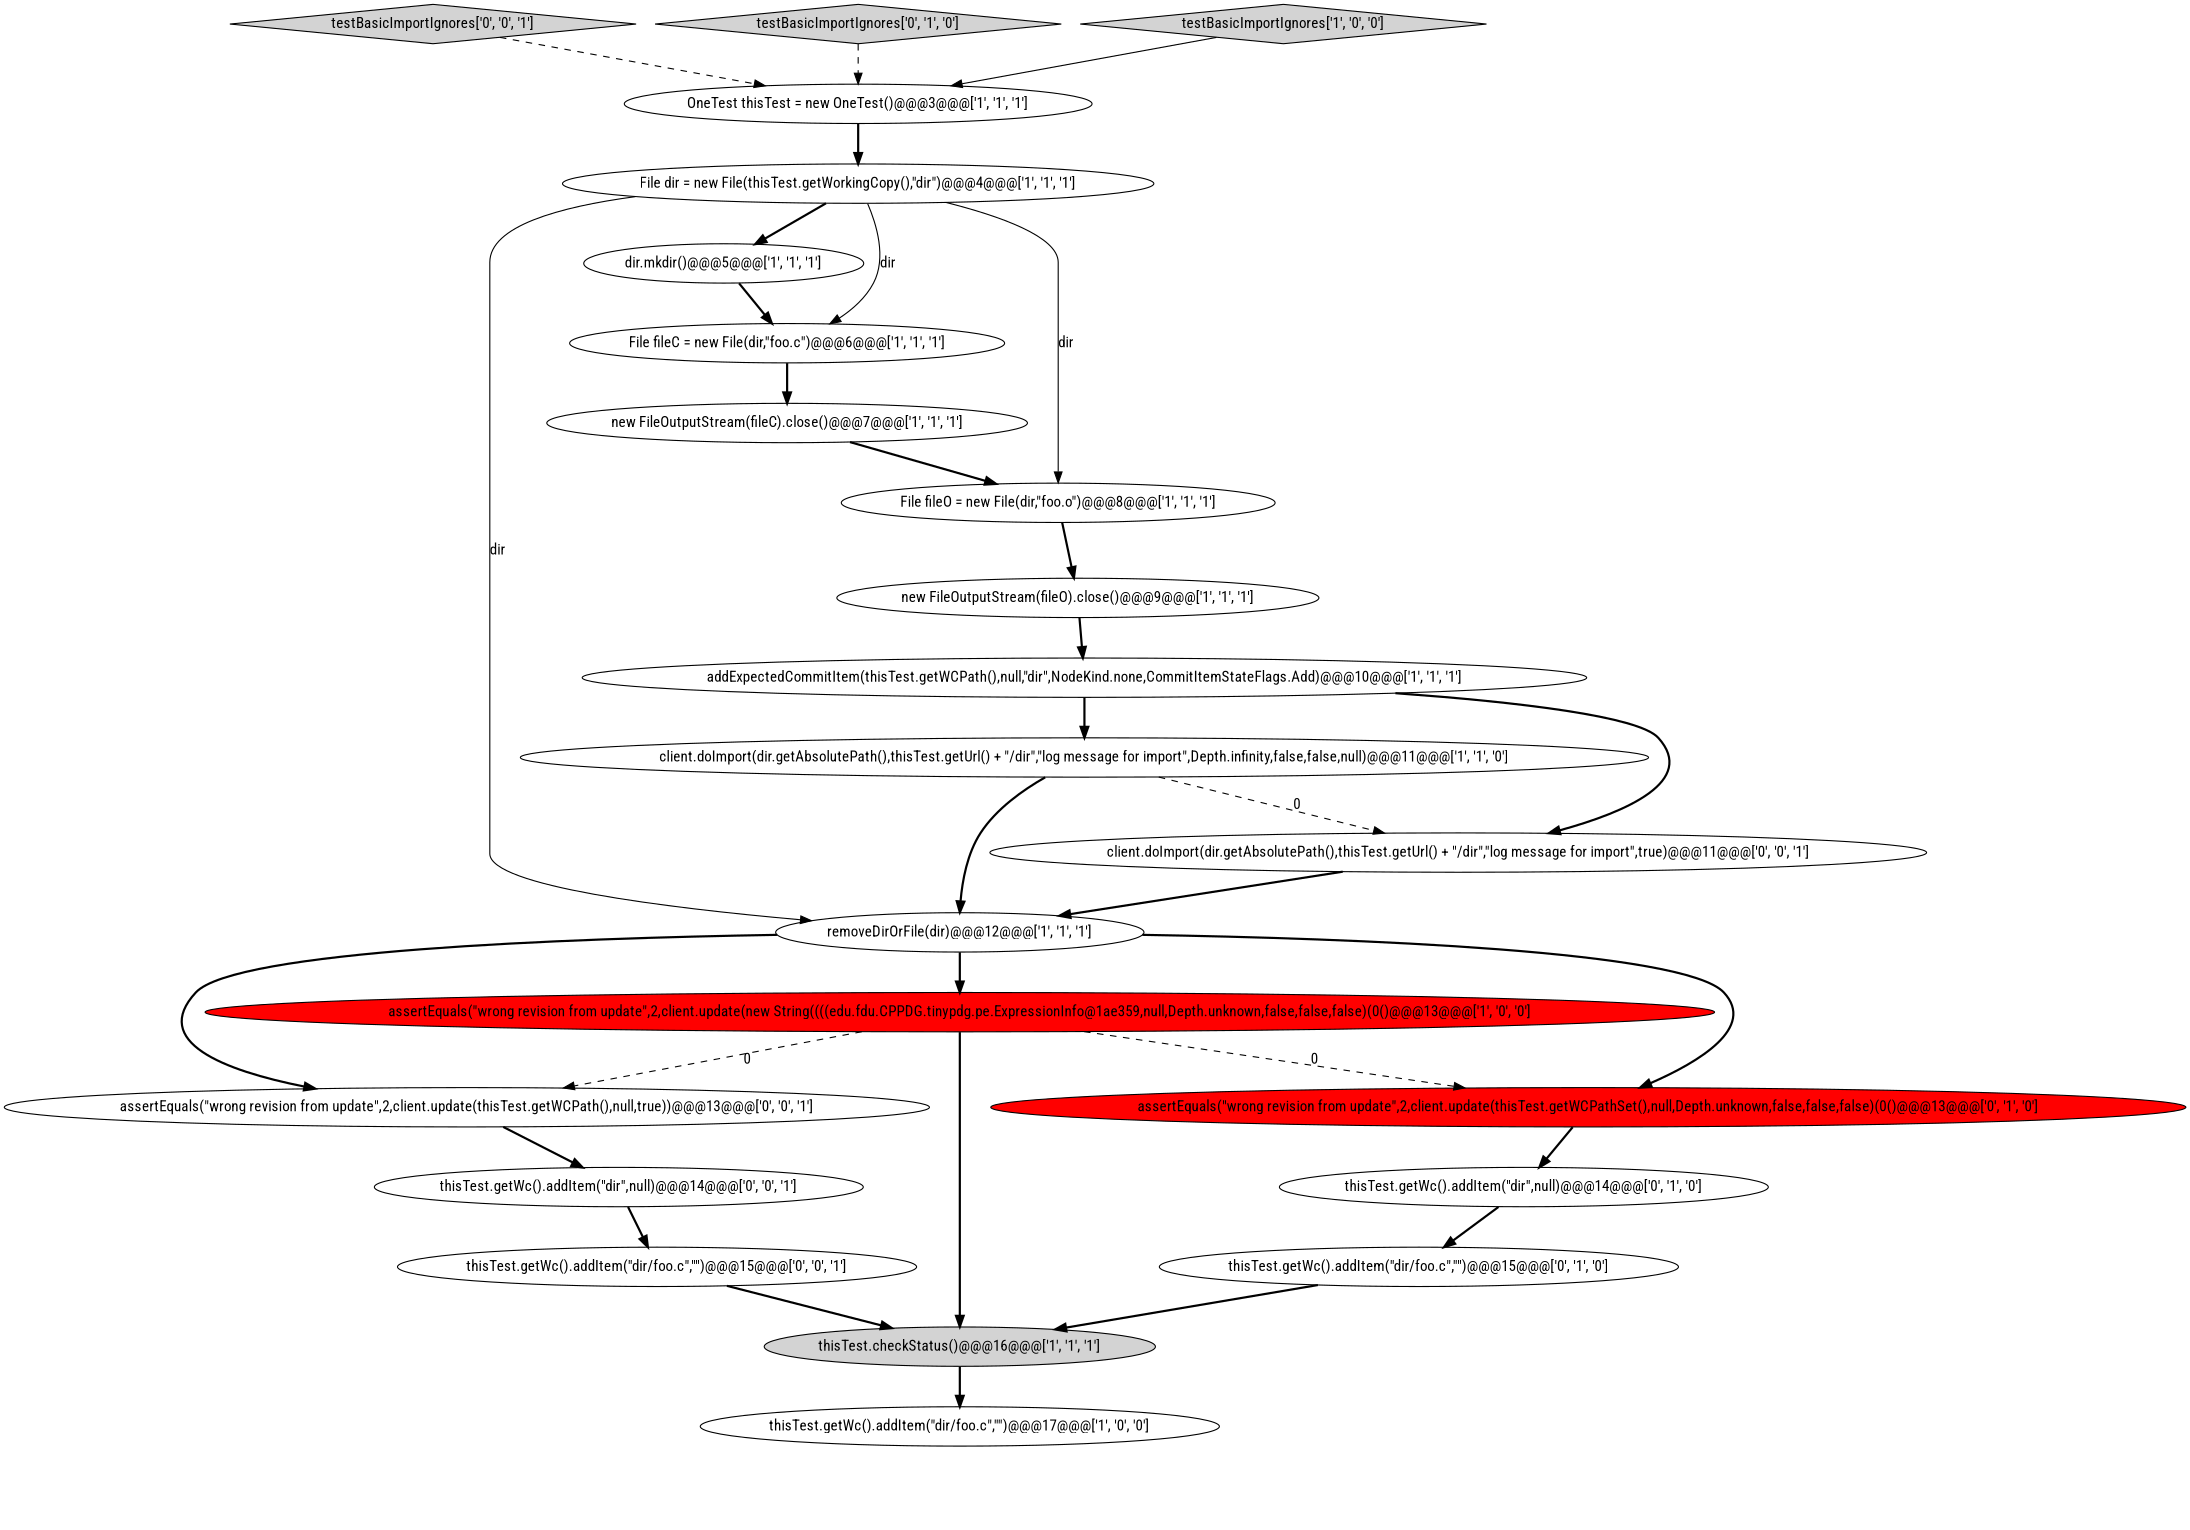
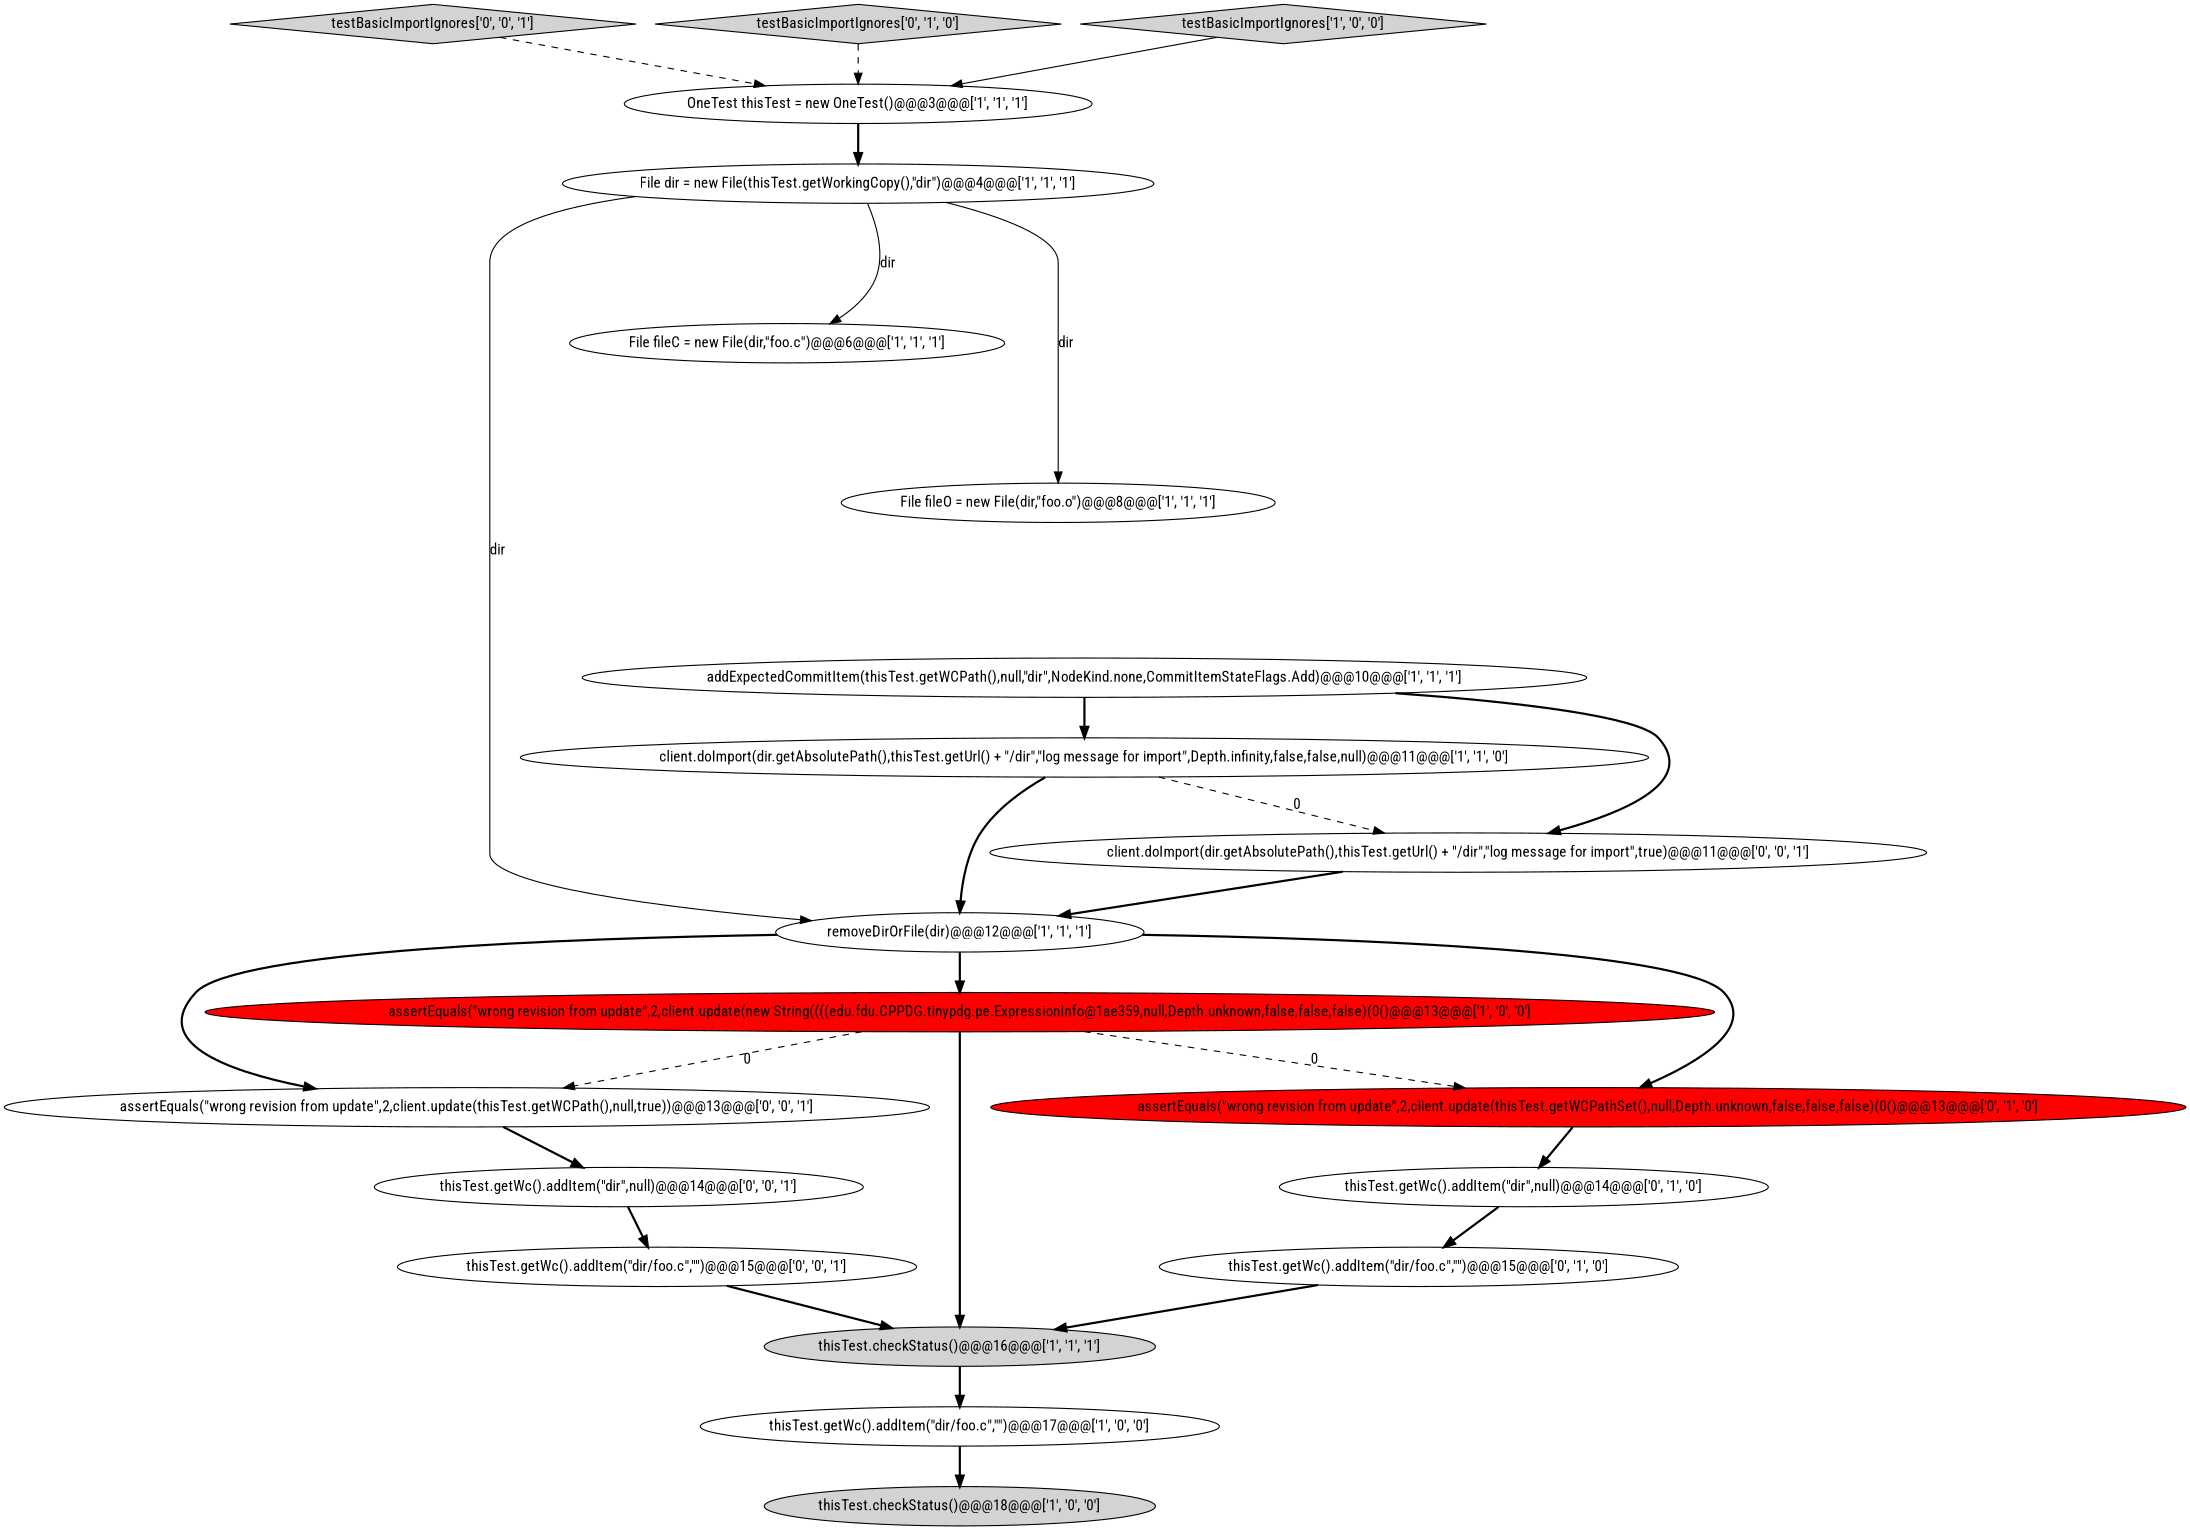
node "dir.mkdir()@@@5@@@['1', '1', '1']": removed
node "new FileOutputStream(fileC).close()@@@7@@@['1', '1', '1']": removed
node "new FileOutputStream(fileO).close()@@@9@@@['1', '1', '1']": removed
node "thisTest.checkStatus()@@@18@@@['1', '0', '0']": added
